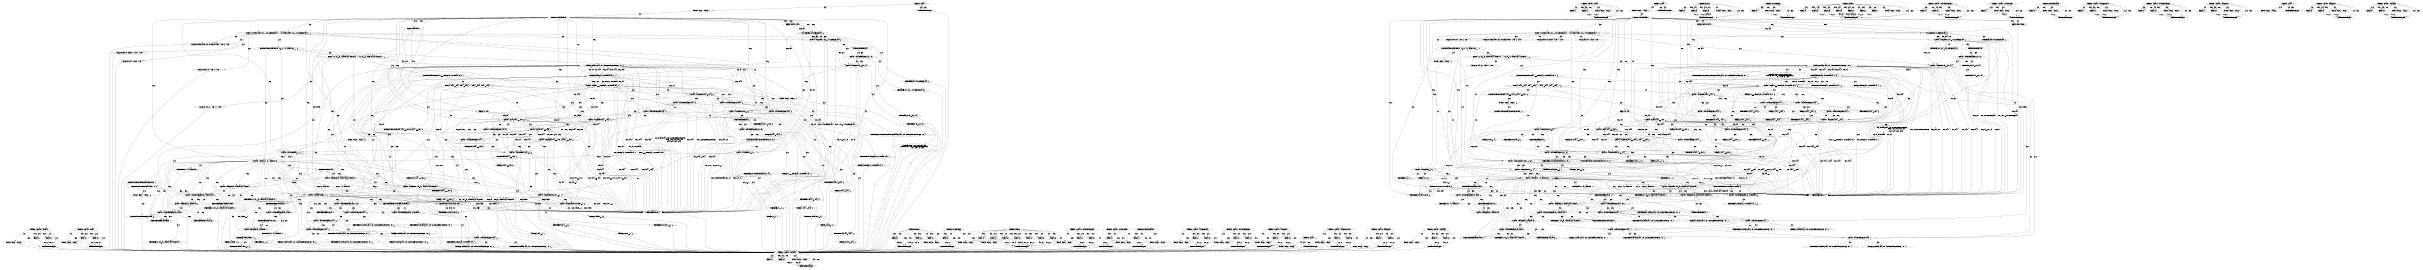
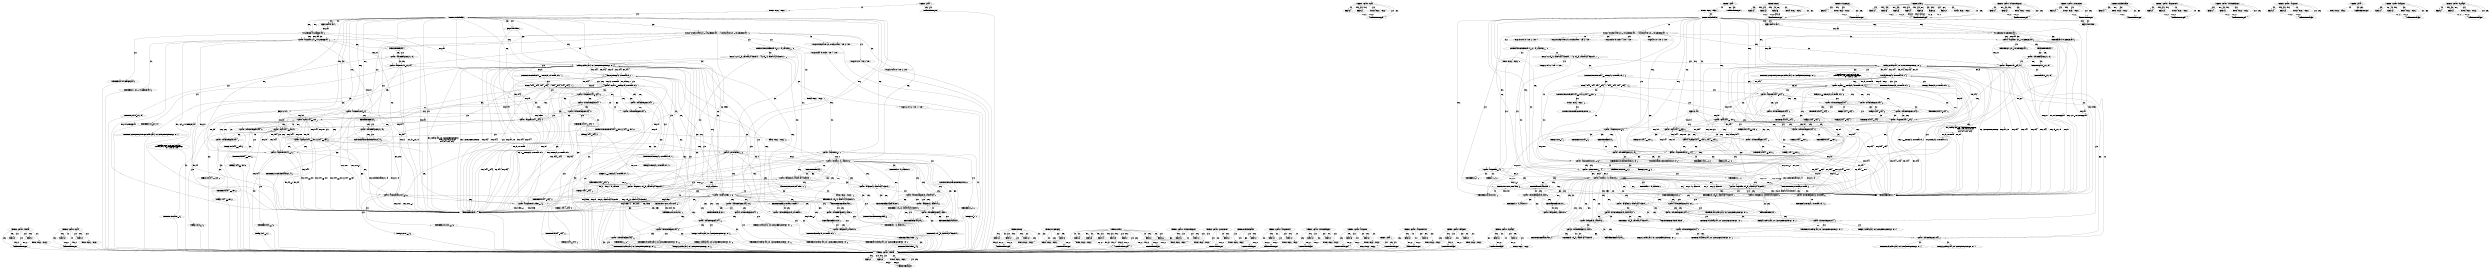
node "(LITERAL,2,bufLen -= 2)": removed
node "(LITERAL,2,bufLen < 2)": removed
